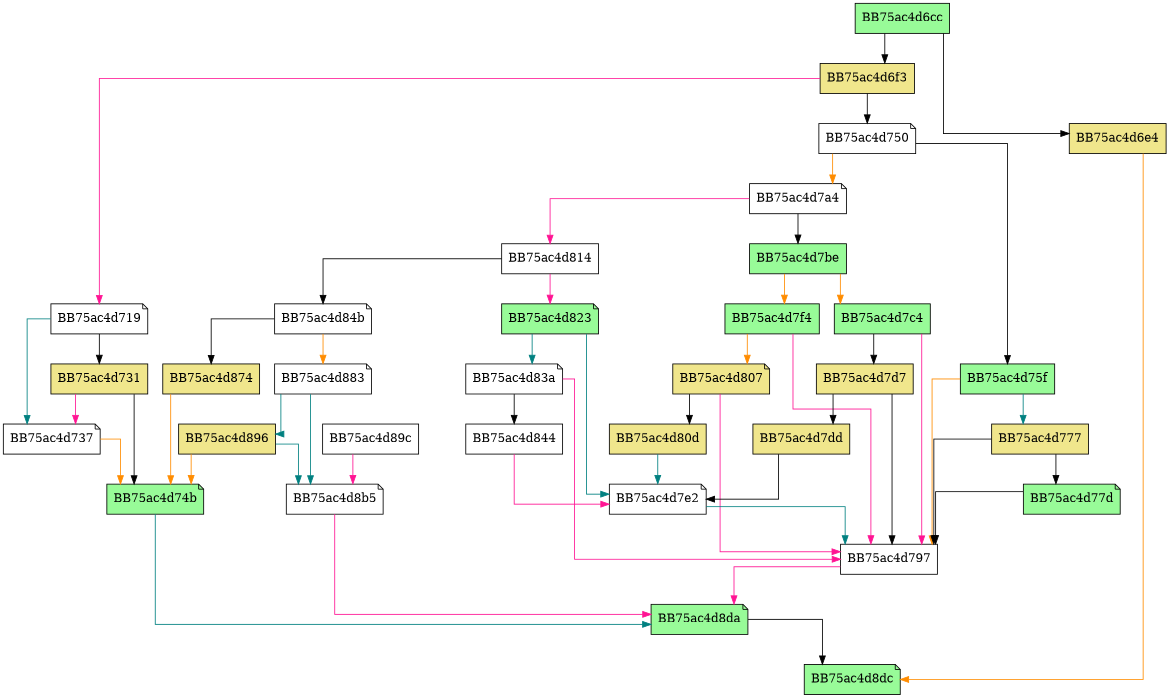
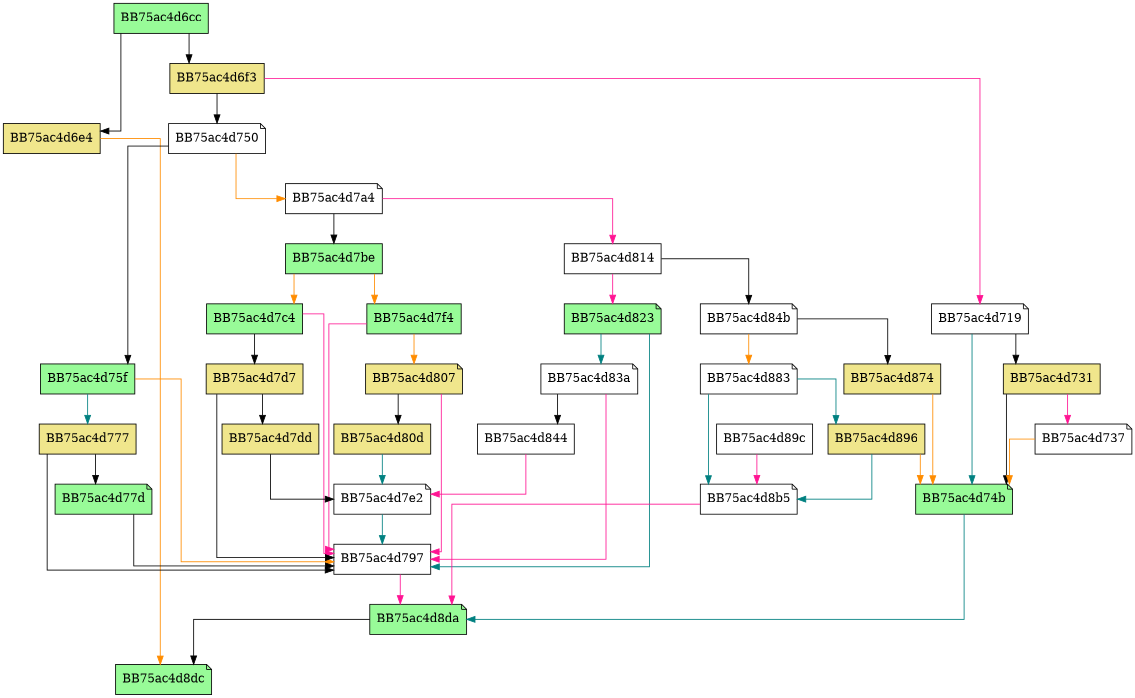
edge "BB75ac4d719" -> "BB75ac4d737": now "BB75ac4d719" -> "BB75ac4d74b"
edge "BB75ac4d823" -> "BB75ac4d7e2": now "BB75ac4d823" -> "BB75ac4d797"
